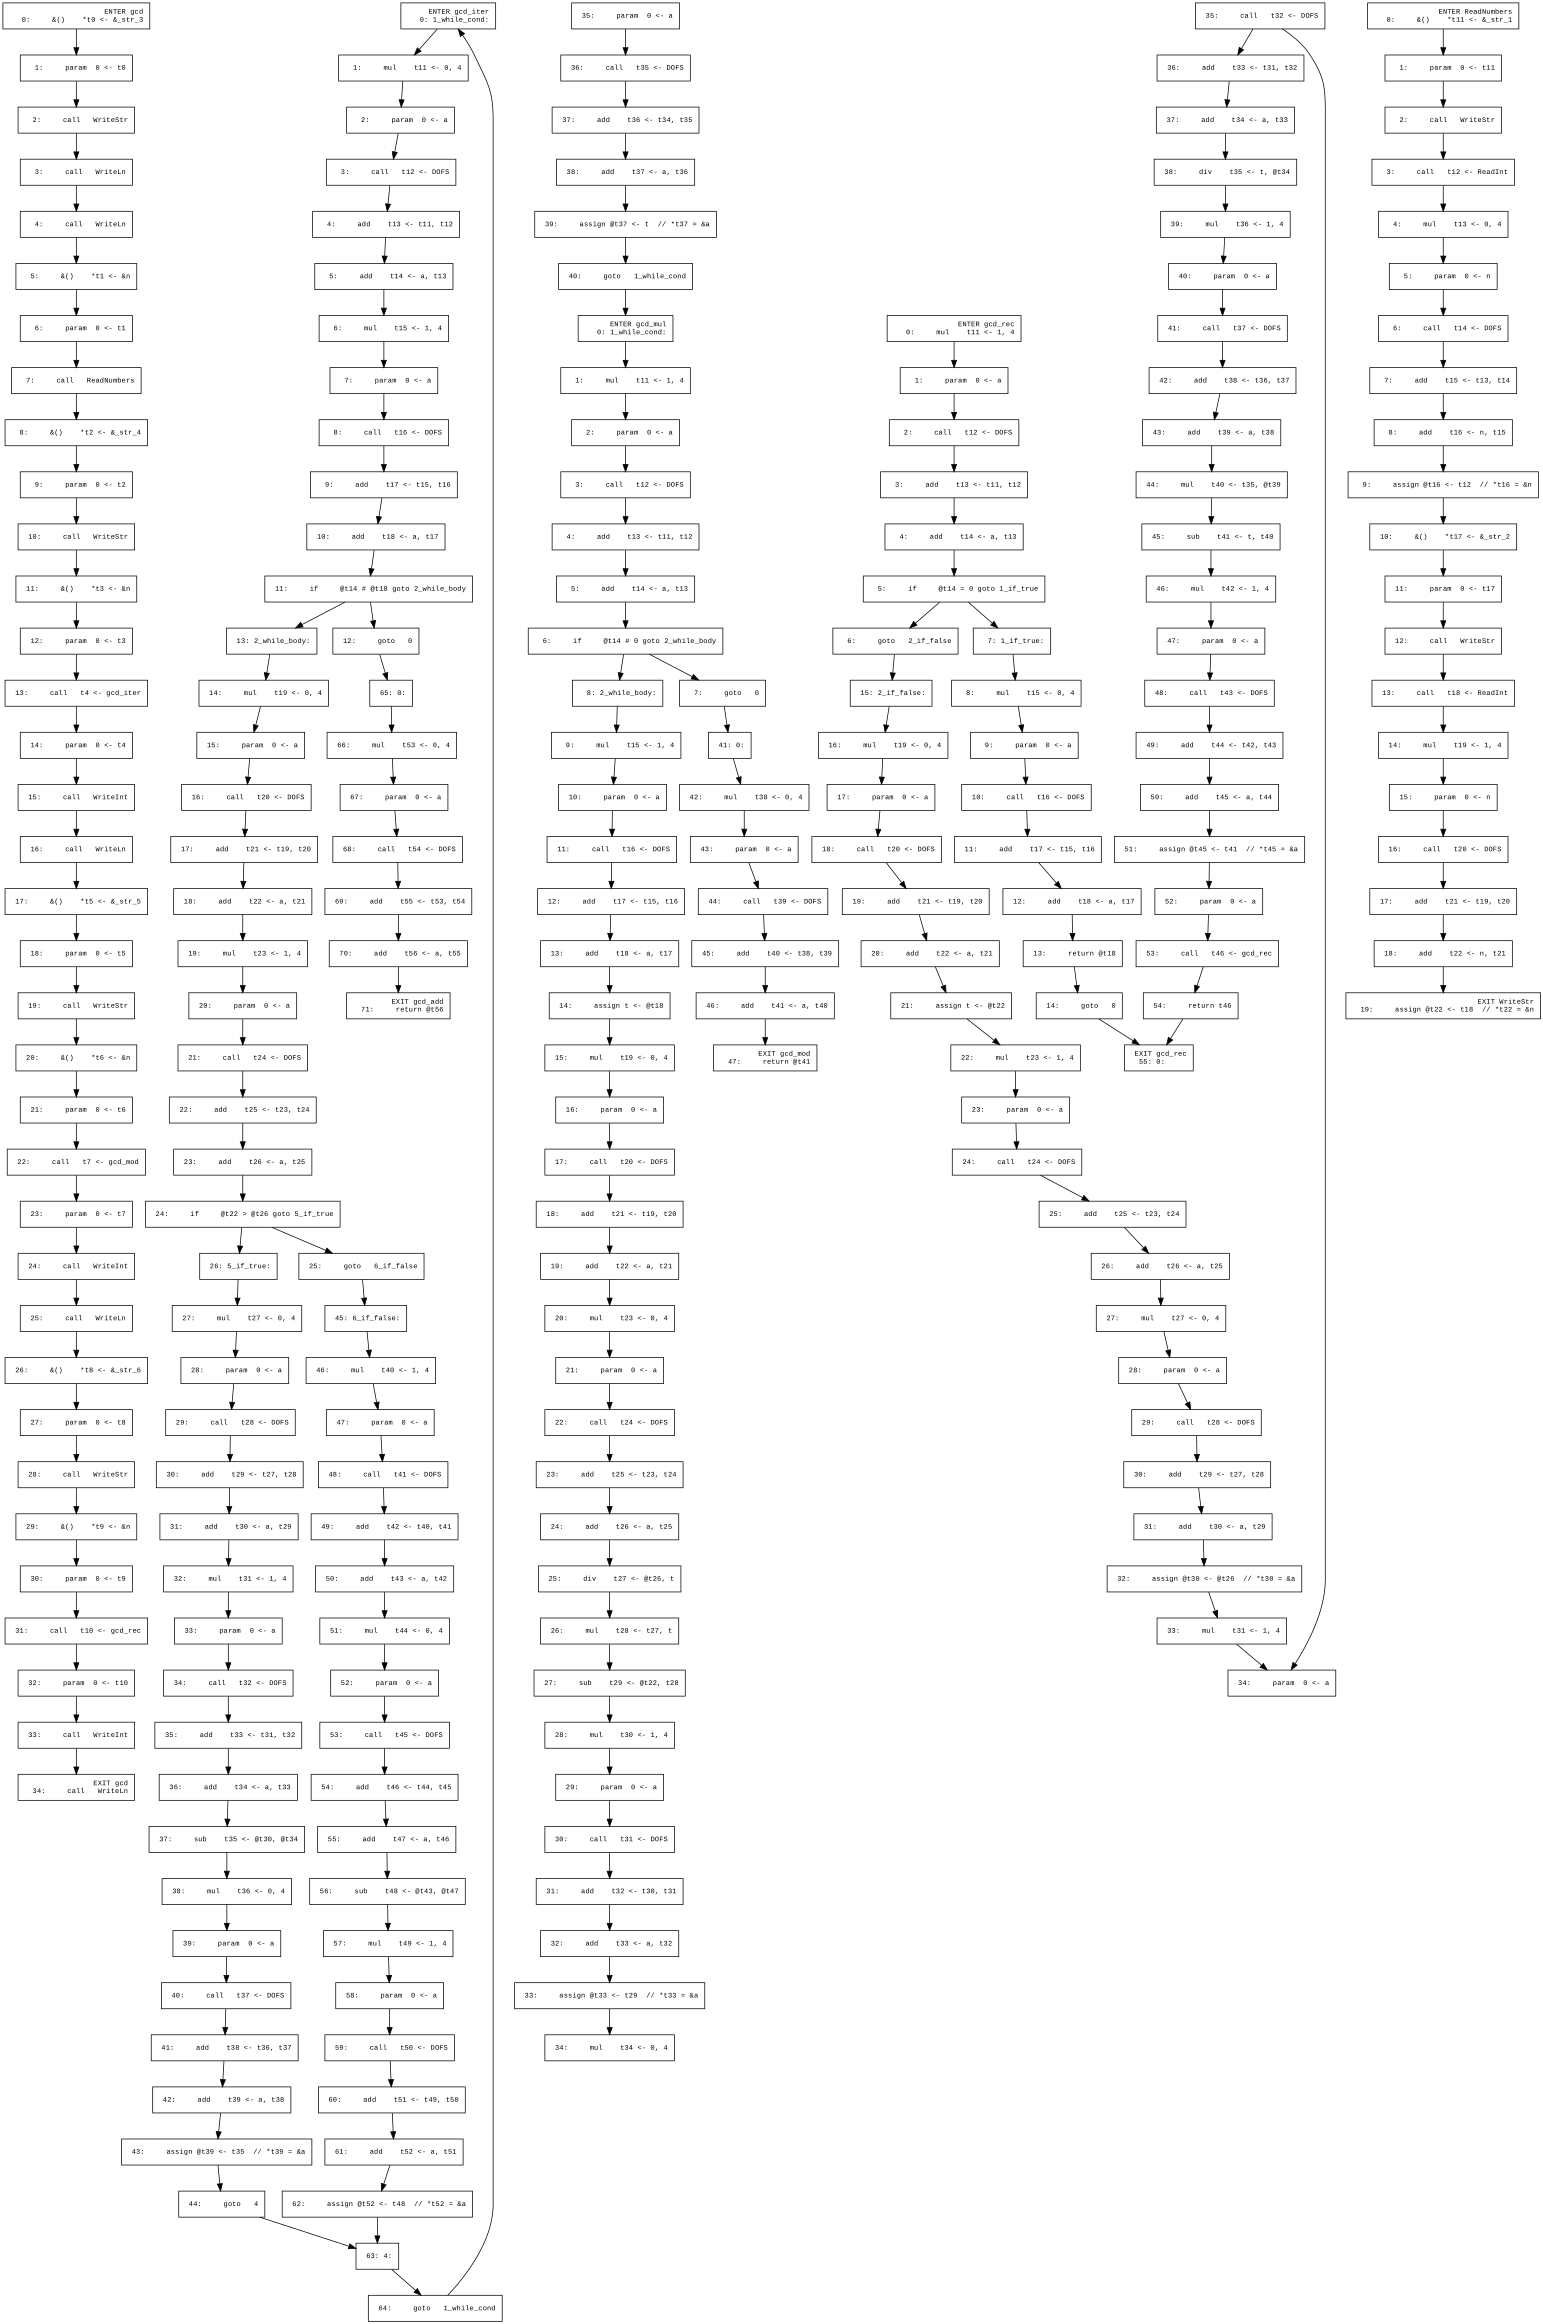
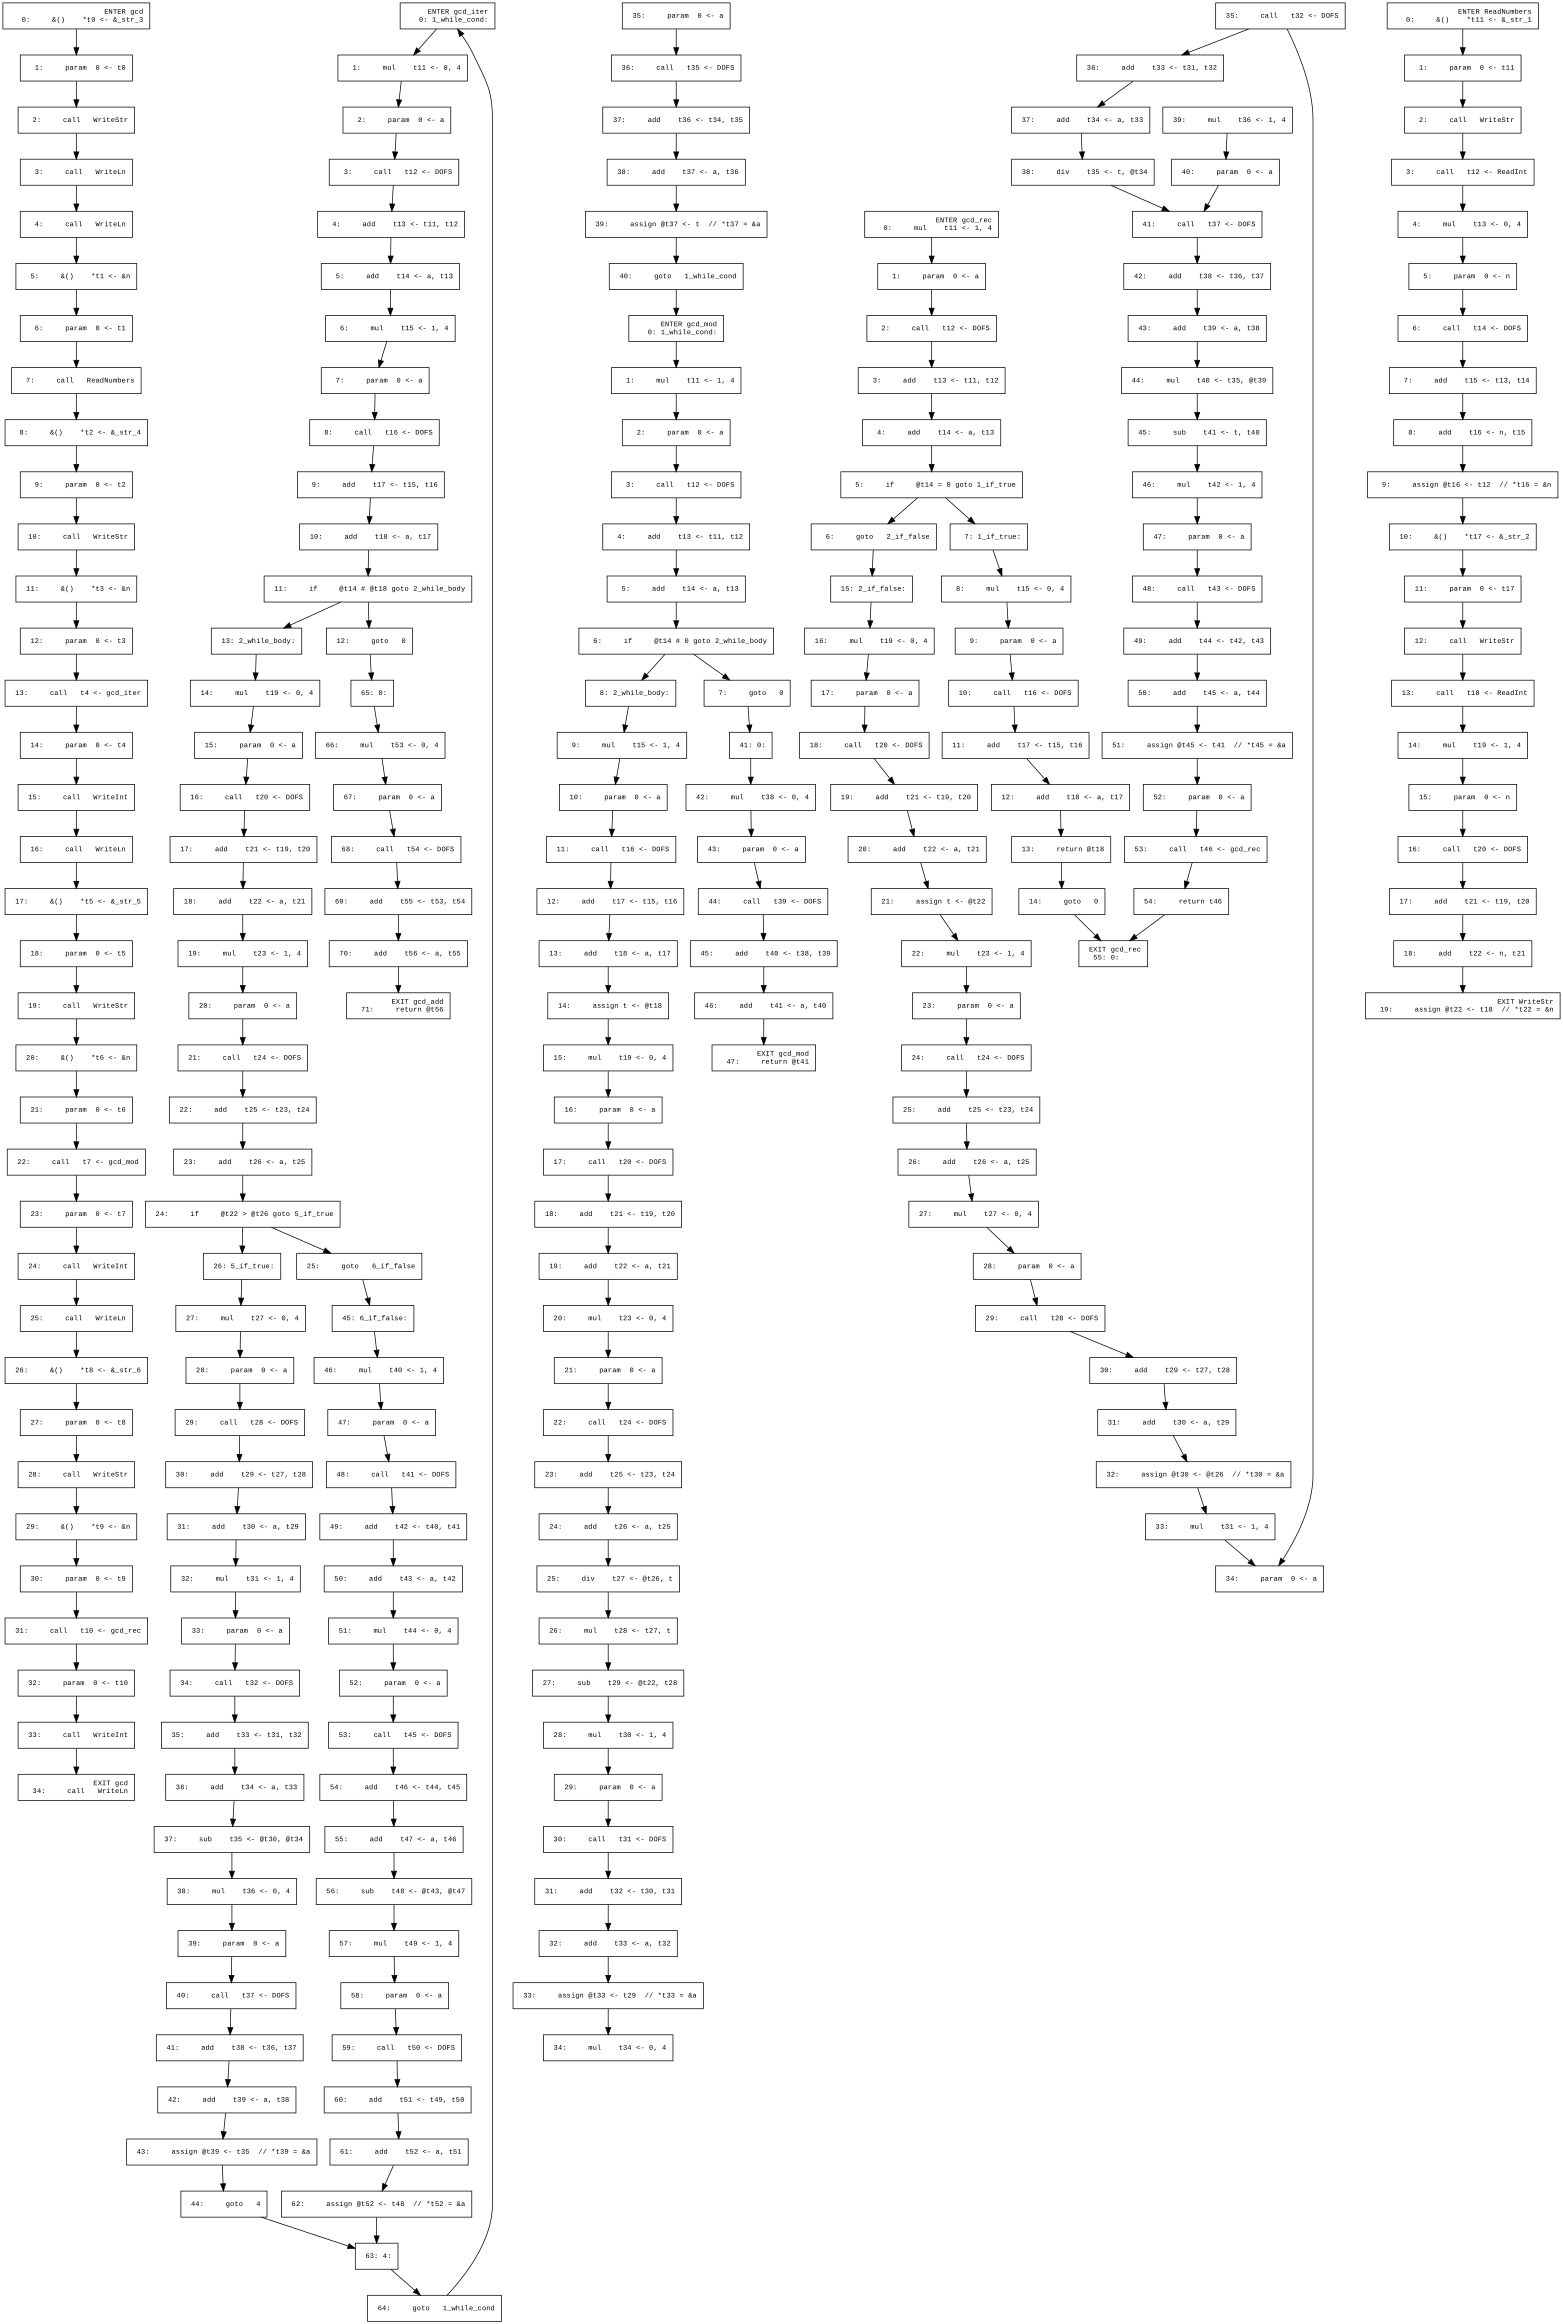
edge "38:     div    t35 <- t, @t34" -> "39:     mul    t36 <- 1, 4": now "38:     div    t35 <- t, @t34" -> "41:     call   t37 <- DOFS"
node "ENTER gcd_mul 0: 1_while_cond:": label "ENTER gcd_mul 0: 1_while_cond:" -> "ENTER gcd_mod 0: 1_while_cond:"
